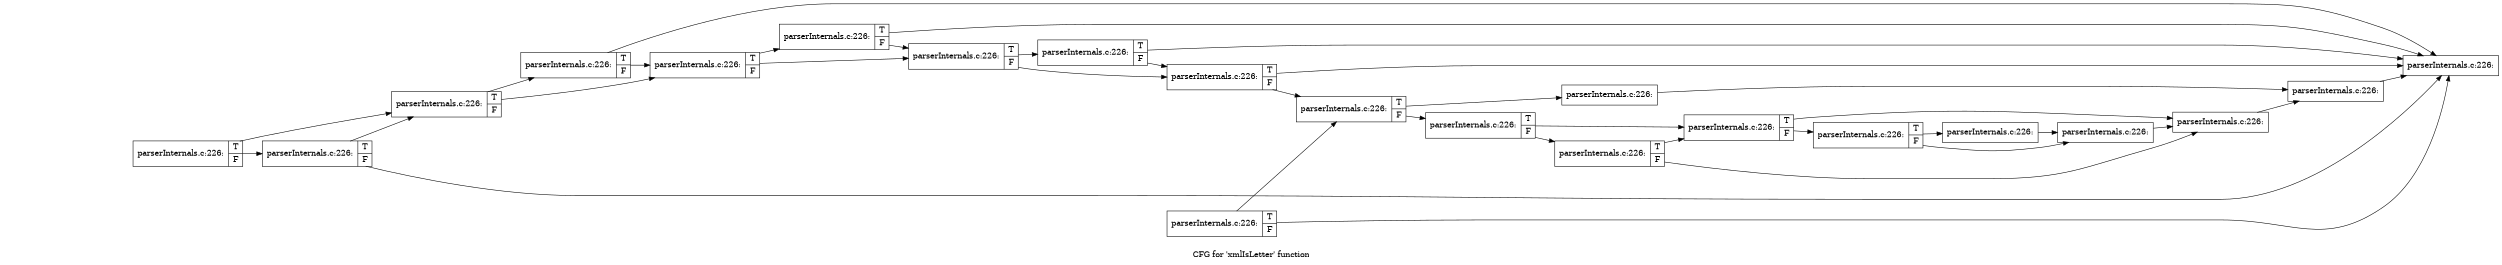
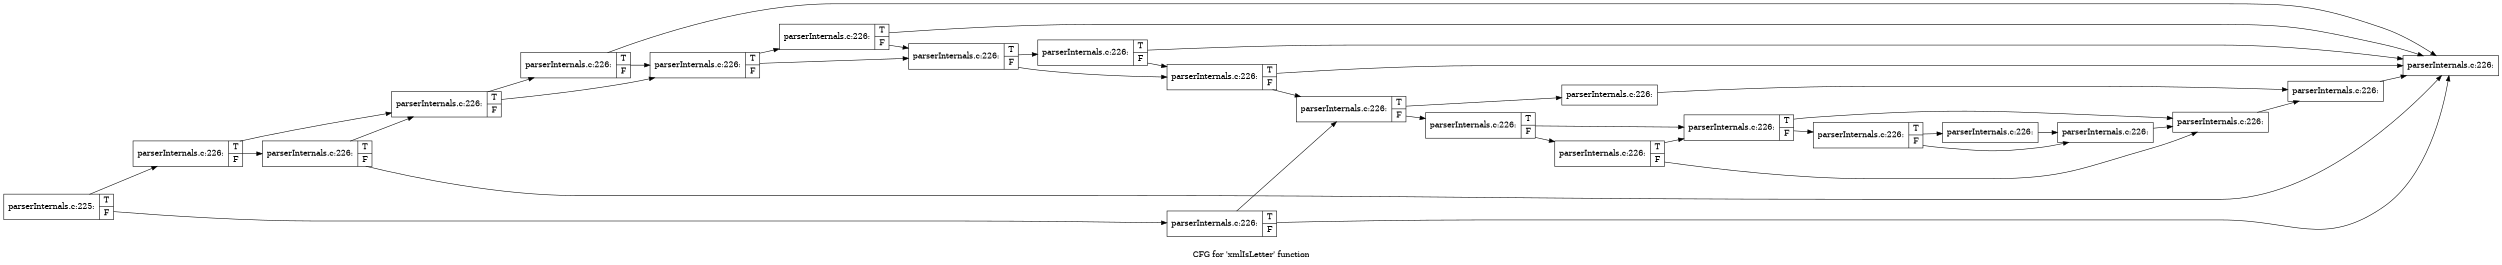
node "parserInternals.c:225:": added
